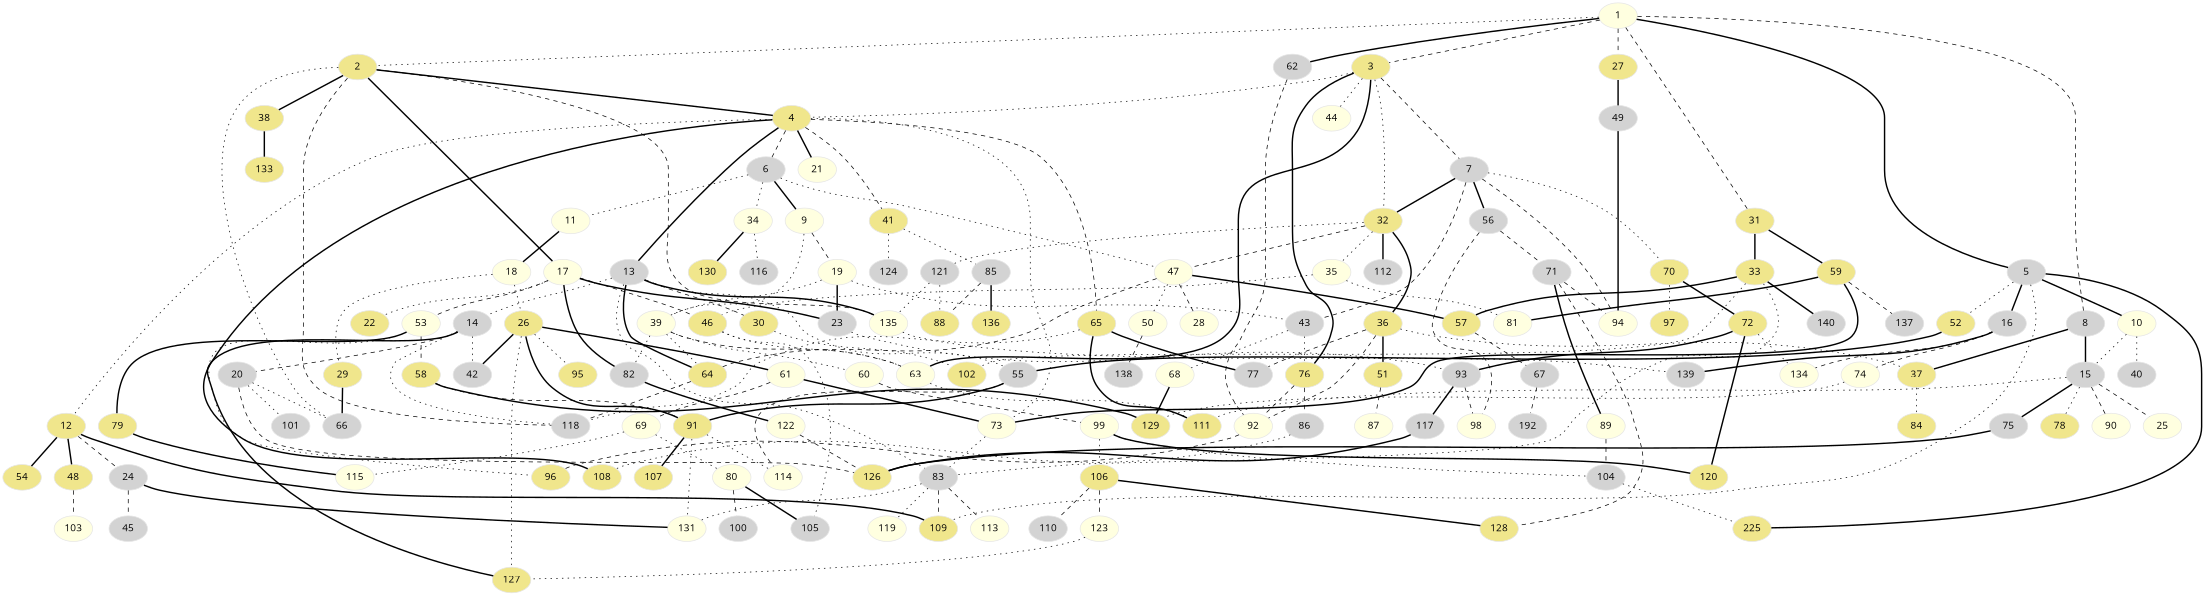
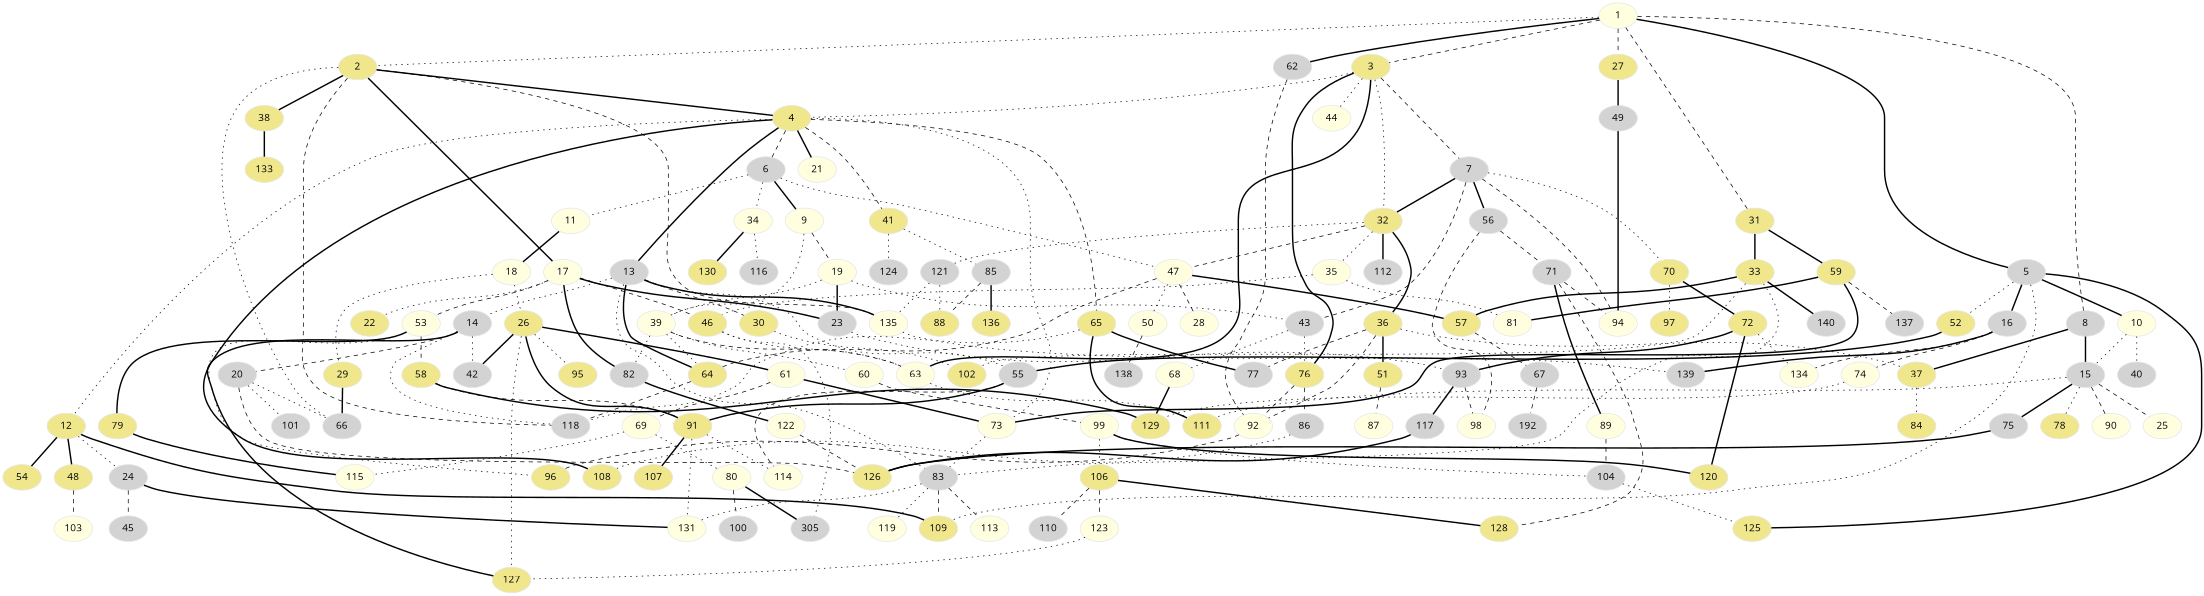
edge "12" -- "24": style dashed -> dotted
node "105": label "105" -> "305"
node "225": label "225" -> "125"
